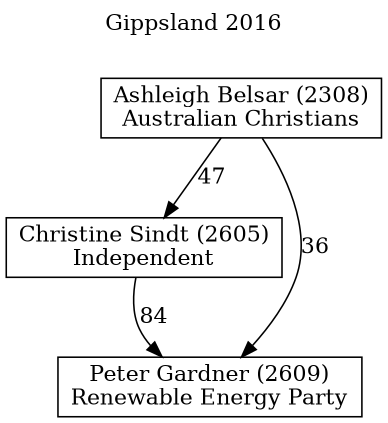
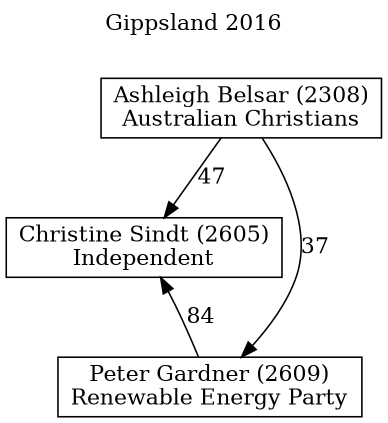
edge "Ashleigh Belsar (2308) Australian Christians" -> "Peter Gardner (2609) Renewable Energy Party": label "36" -> "37"
edge "Christine Sindt (2605) Independent" -> "Peter Gardner (2609) Renewable Energy Party": reversed
